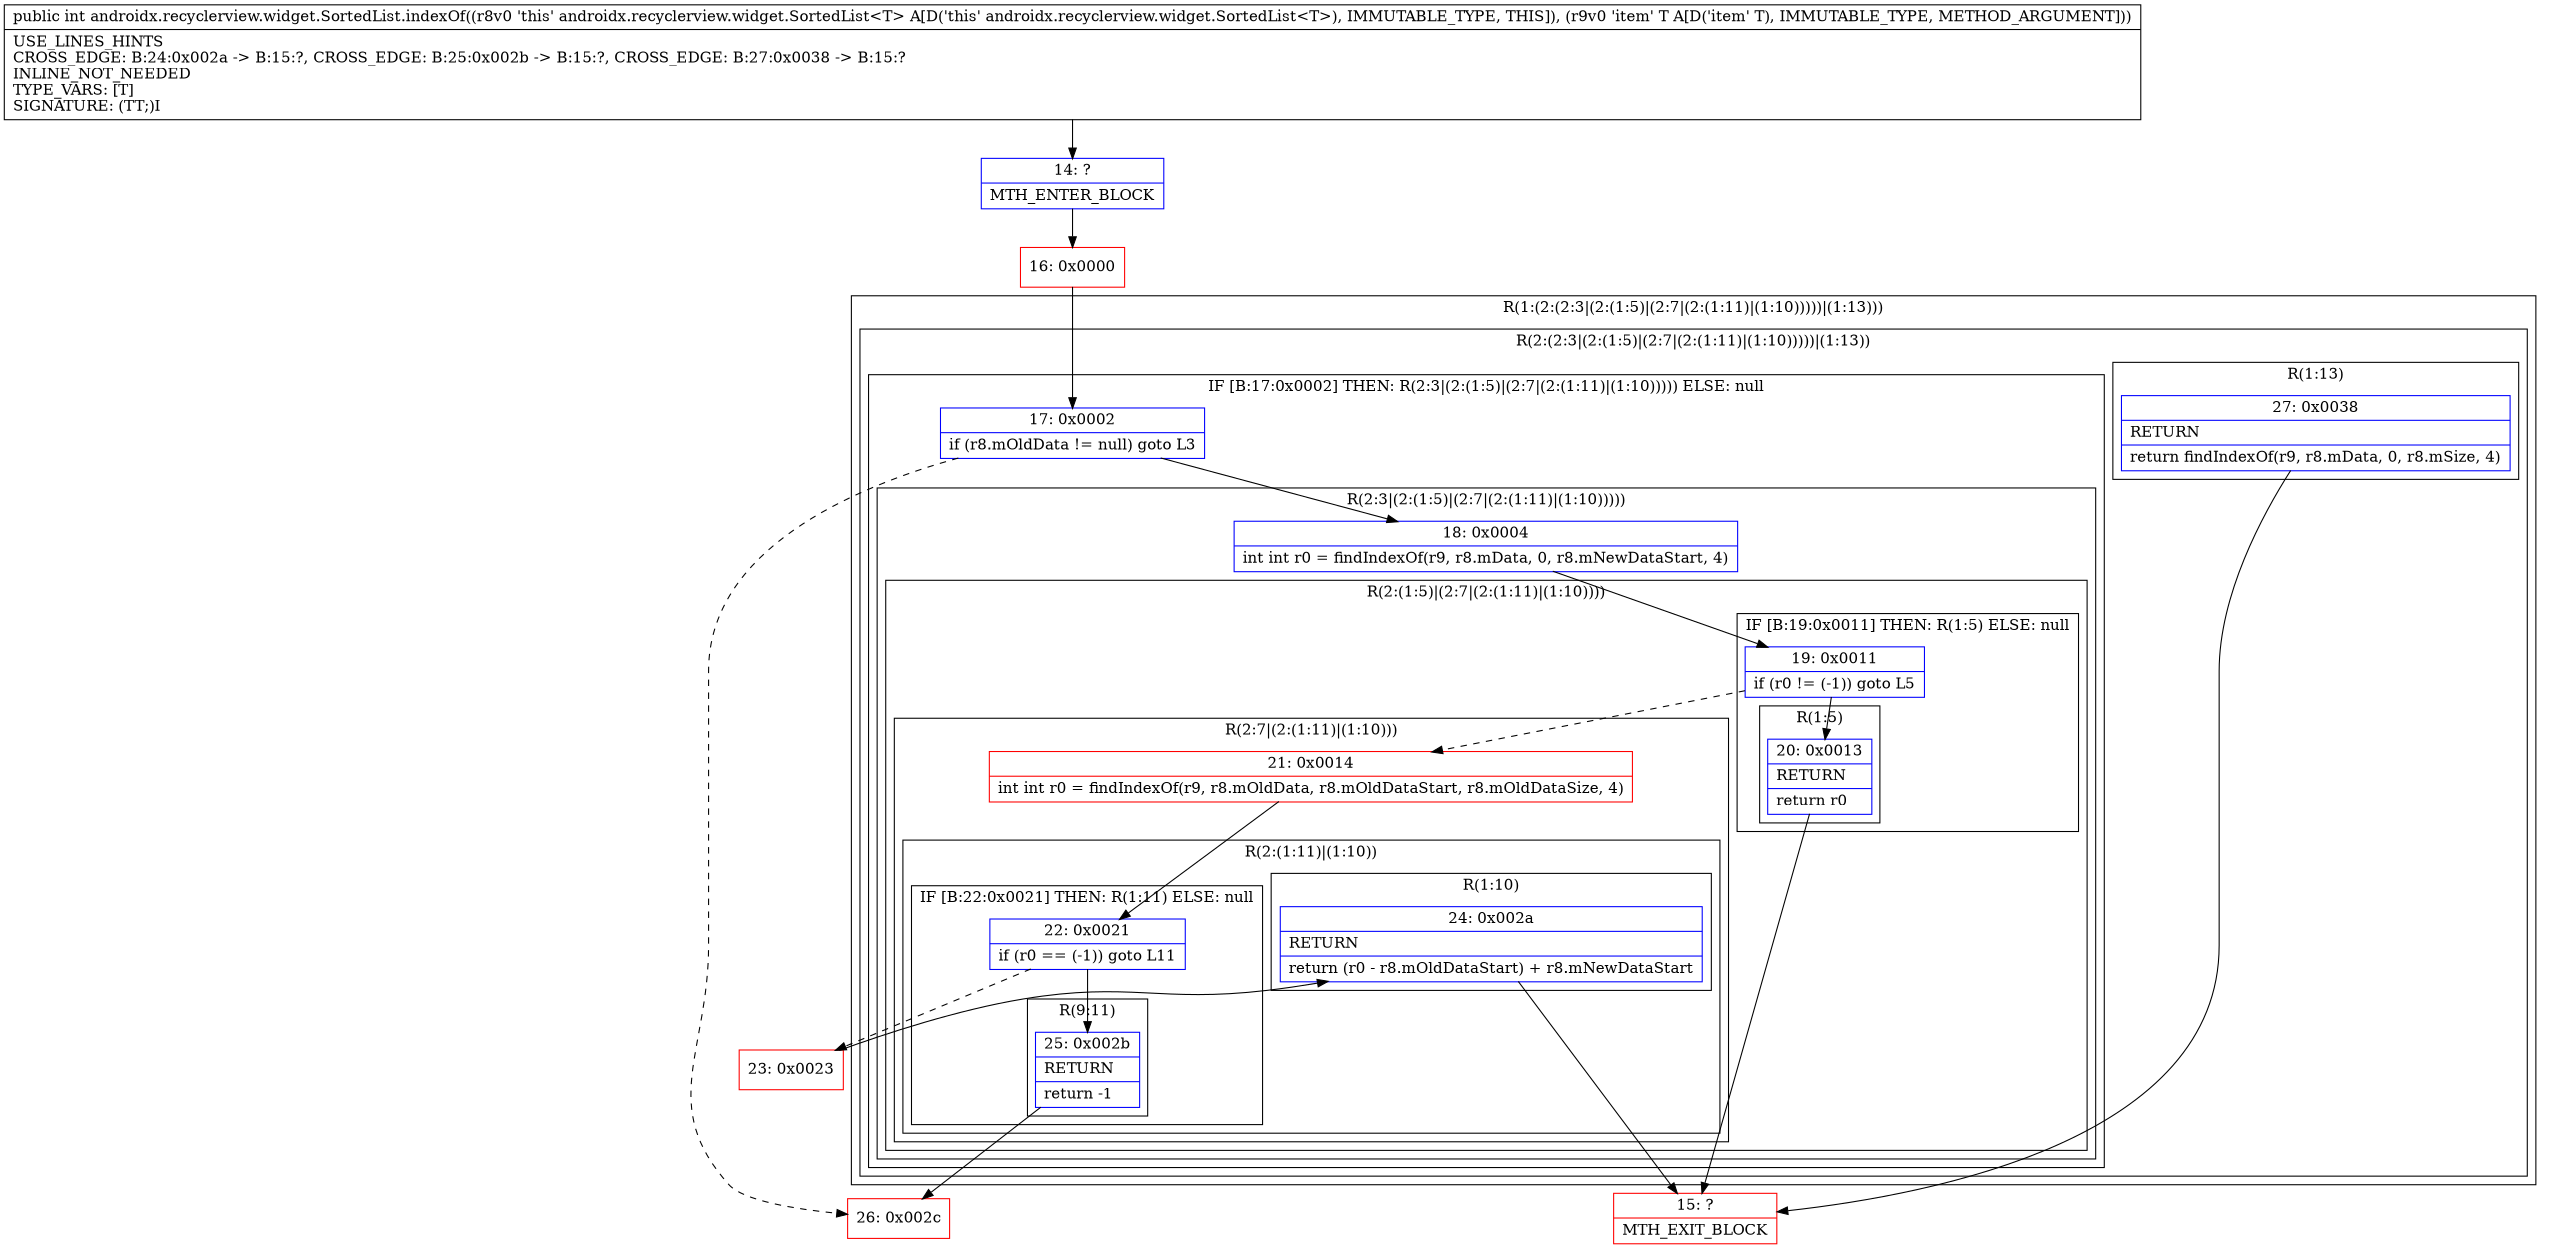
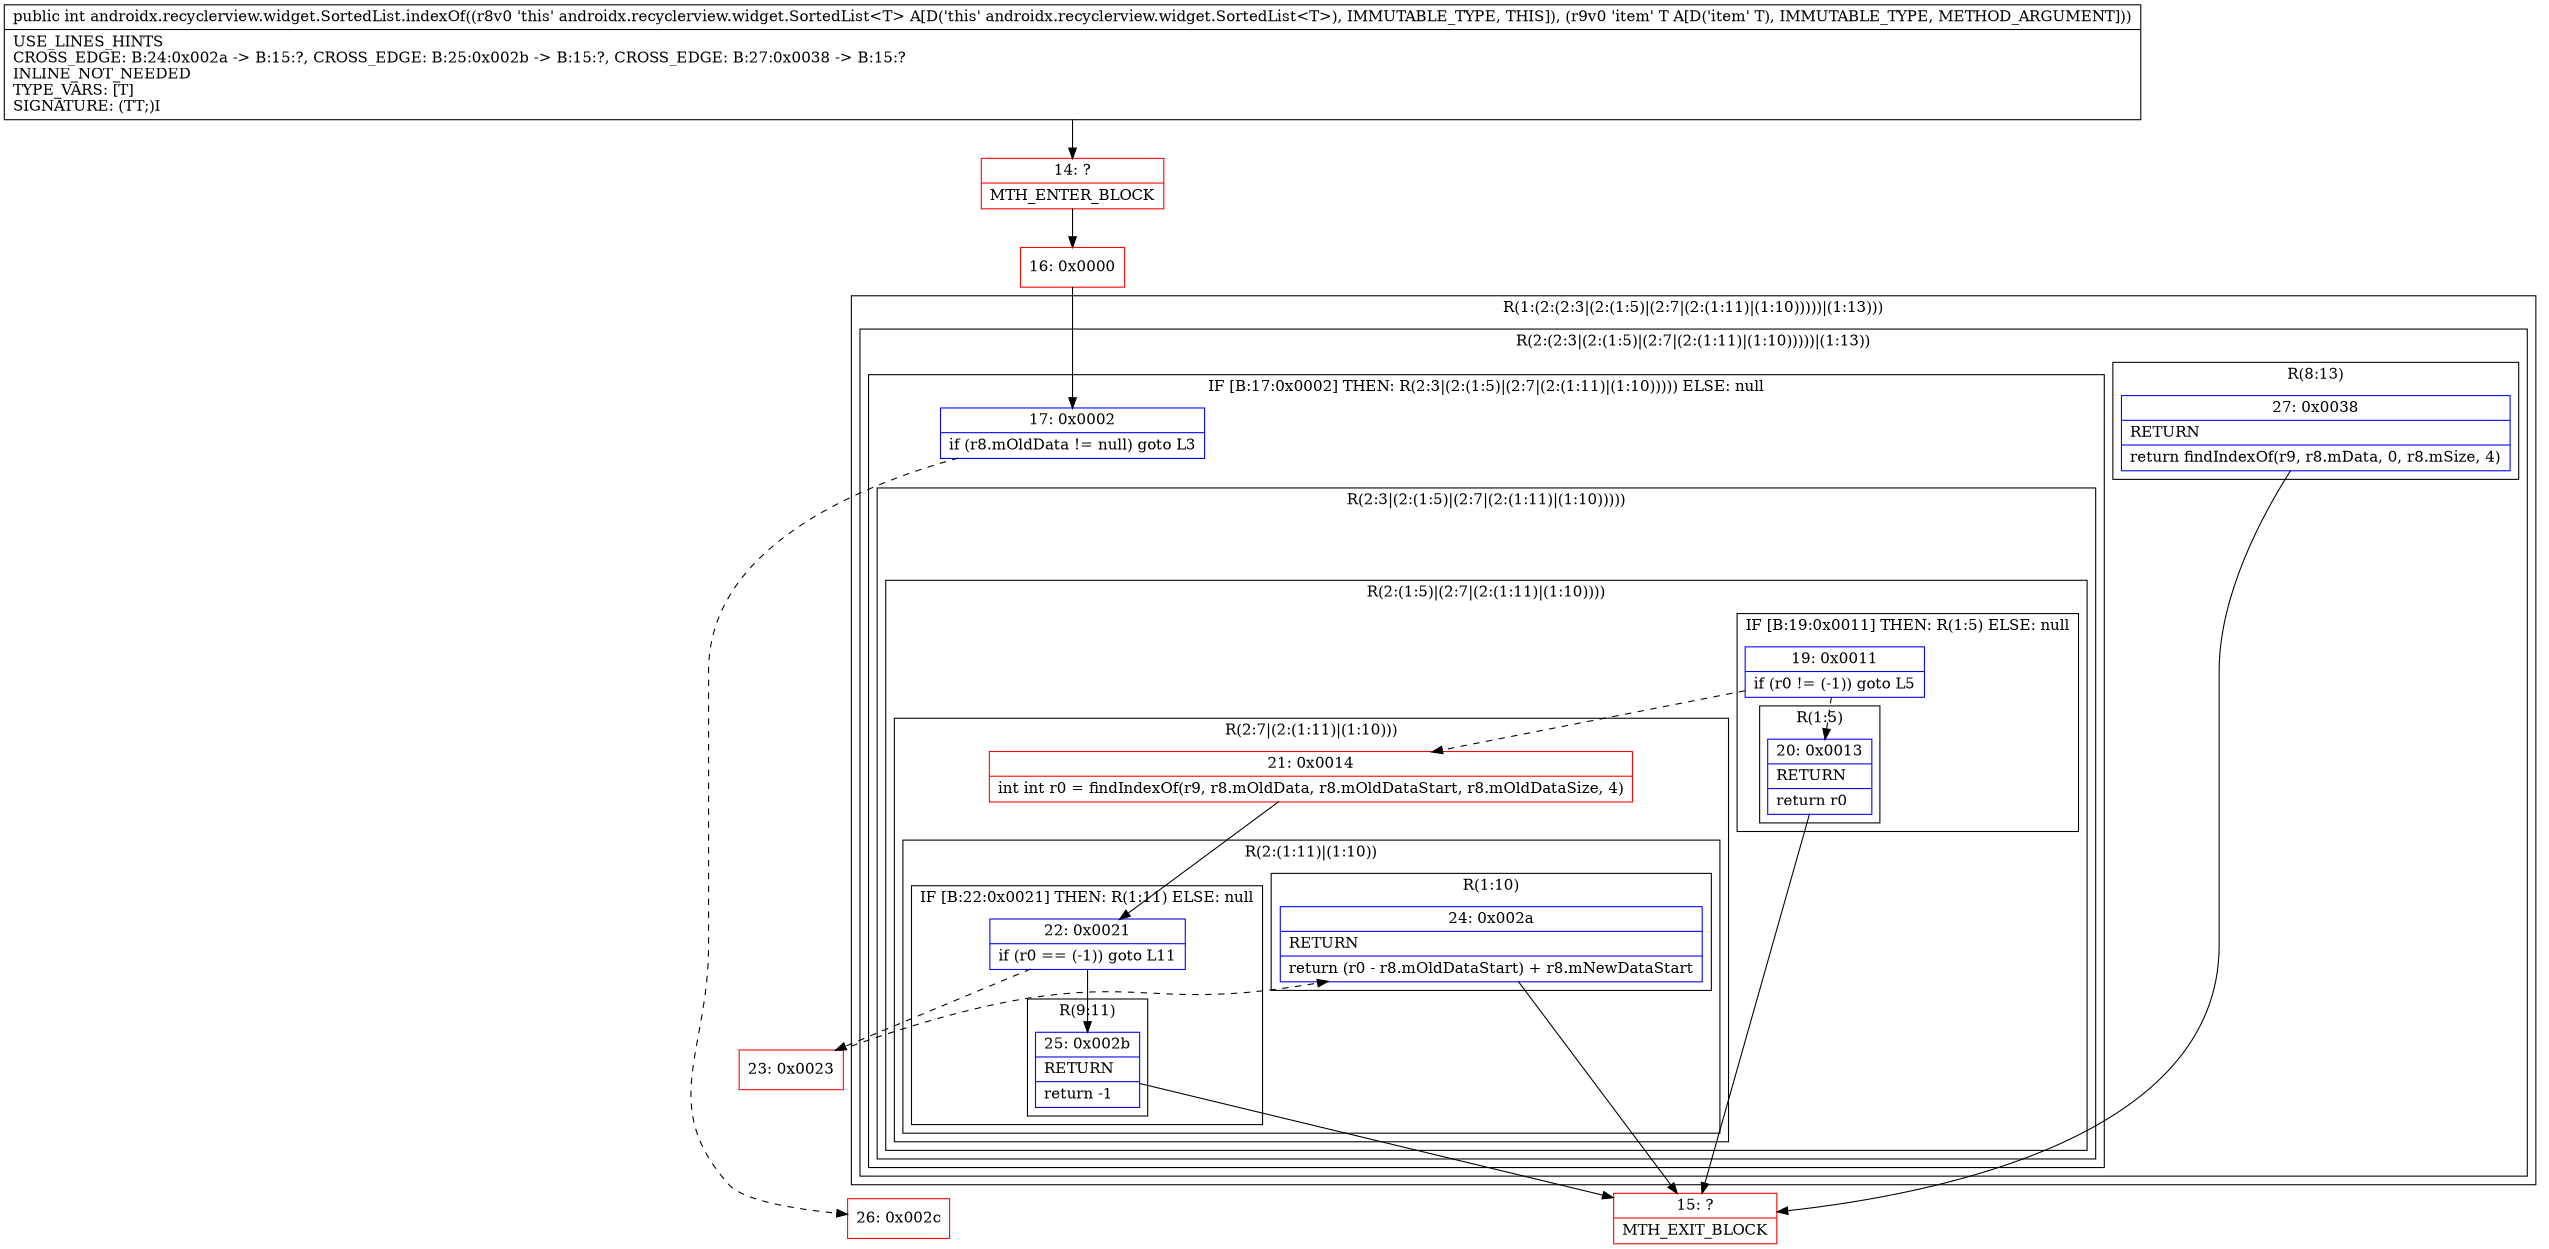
node "14: ?": color blue -> red
cluster "R(1:13)": label "R(1:13)" -> "R(8:13)"
node "18: 0x0004": removed
edge "19: 0x0011" -> "20: 0x0013": style solid -> dashed
edge "23: 0x0023" -> "24: 0x002a": style solid -> dashed
edge "25: 0x002b" -> "26: 0x002c": now "25: 0x002b" -> "15: ?"
